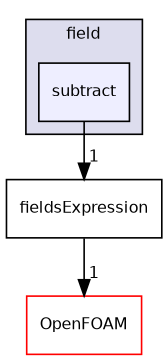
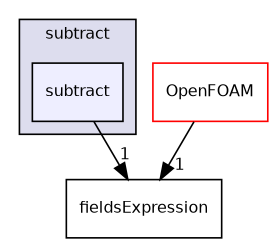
cluster "field": label "field" -> "subtract"
edge "fieldsExpression" -> "OpenFOAM": reversed
